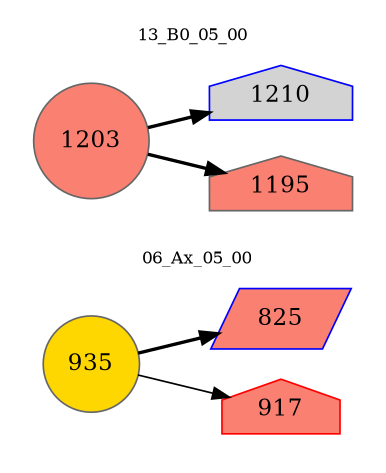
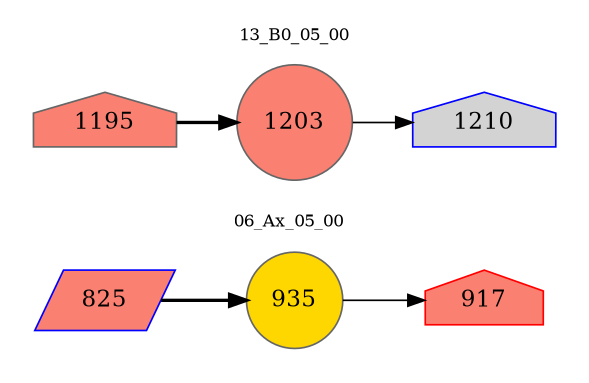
edge "1203" -> "1210": style bold -> solid
edge "1203" -> "1195": reversed
edge "935" -> "825": reversed
